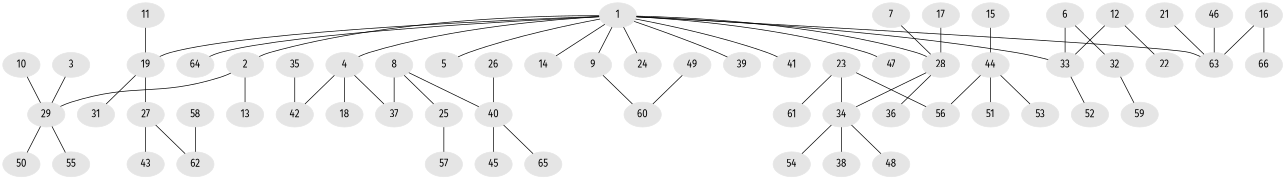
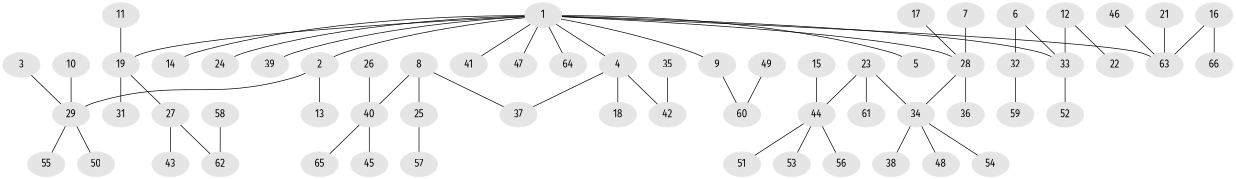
edge "23" -- "56": now "23" -- "44"
